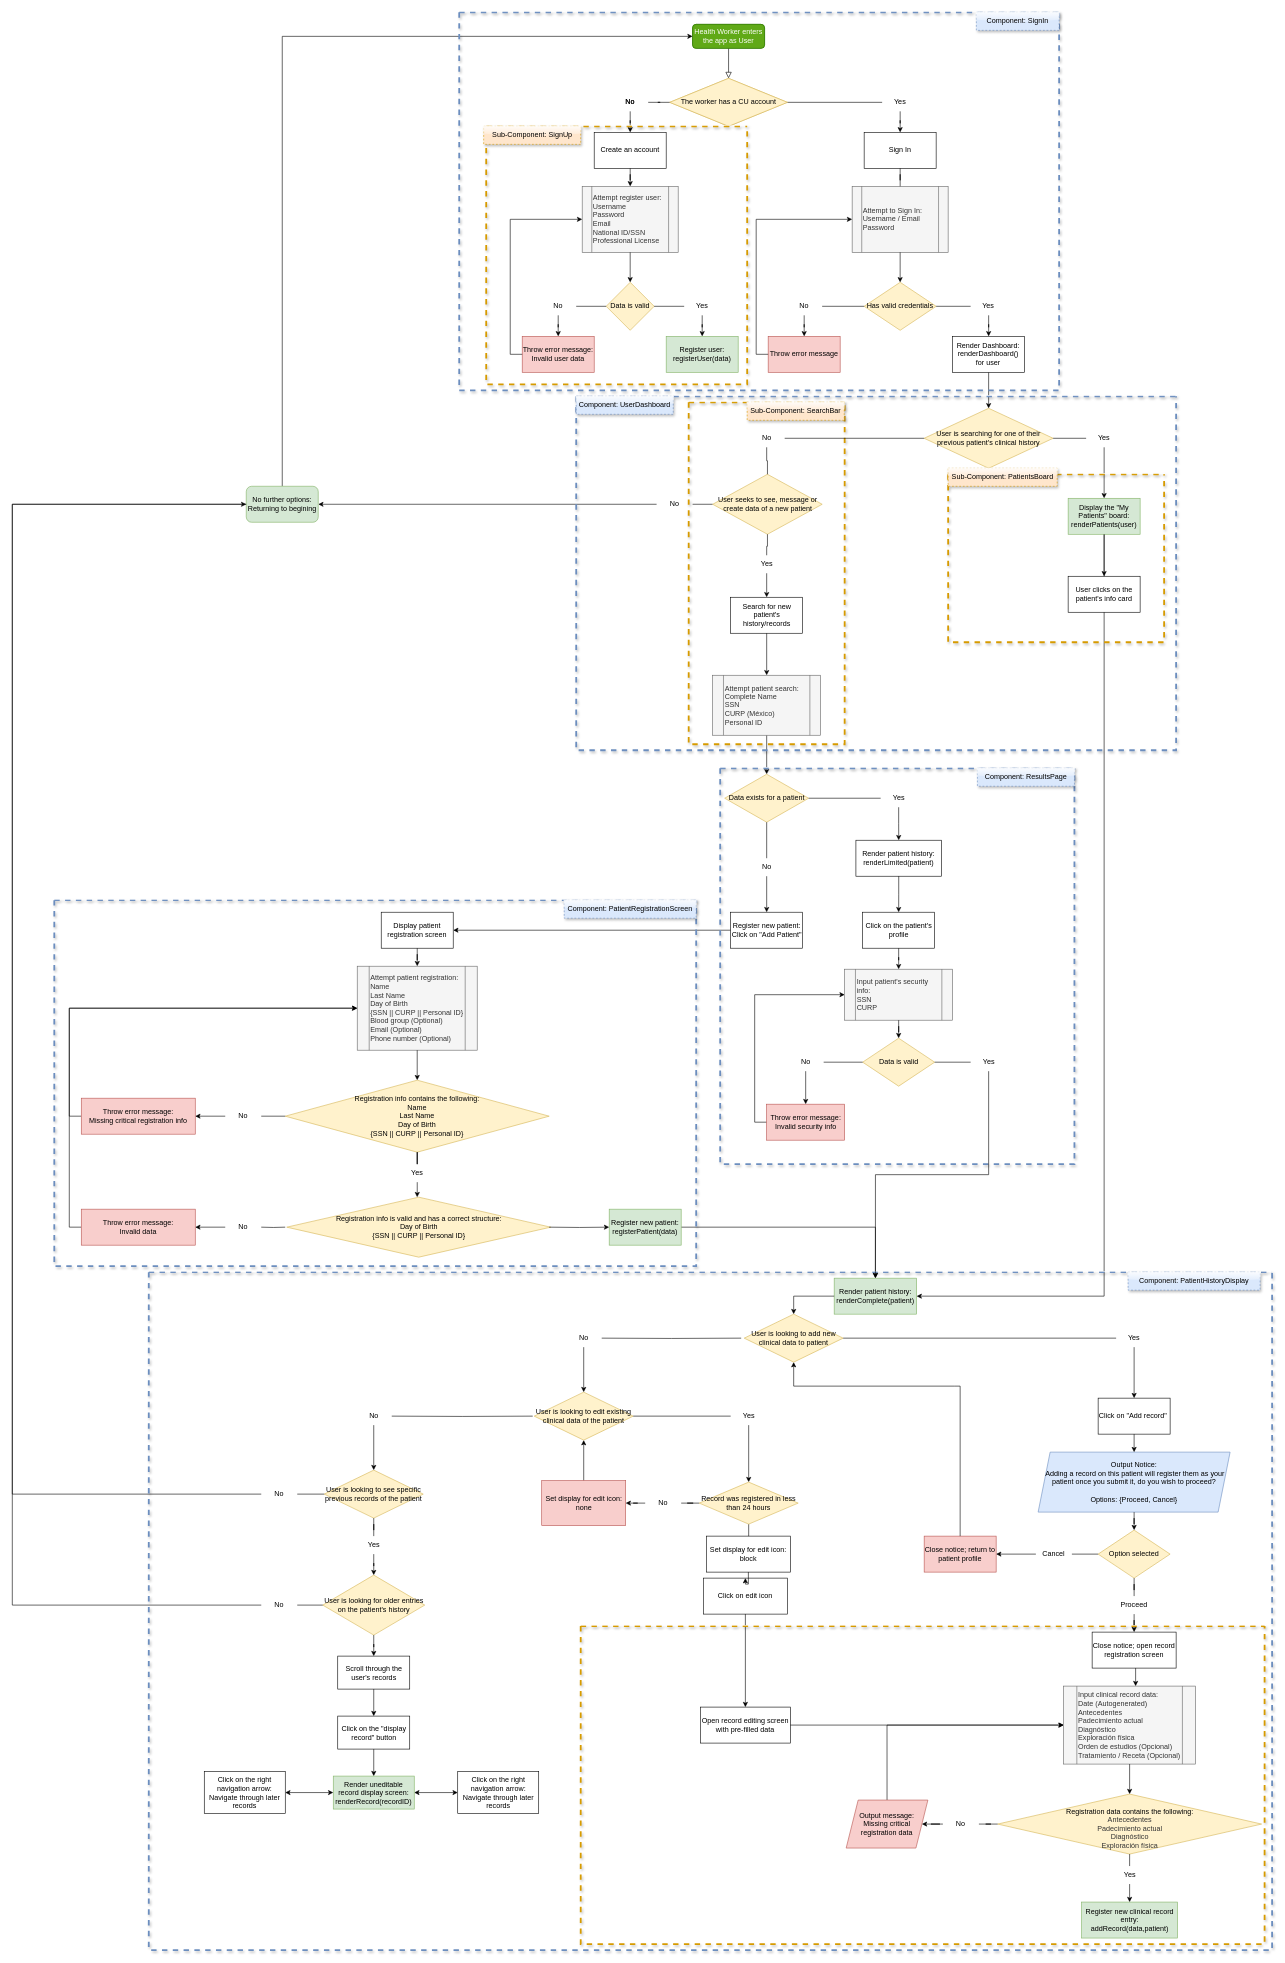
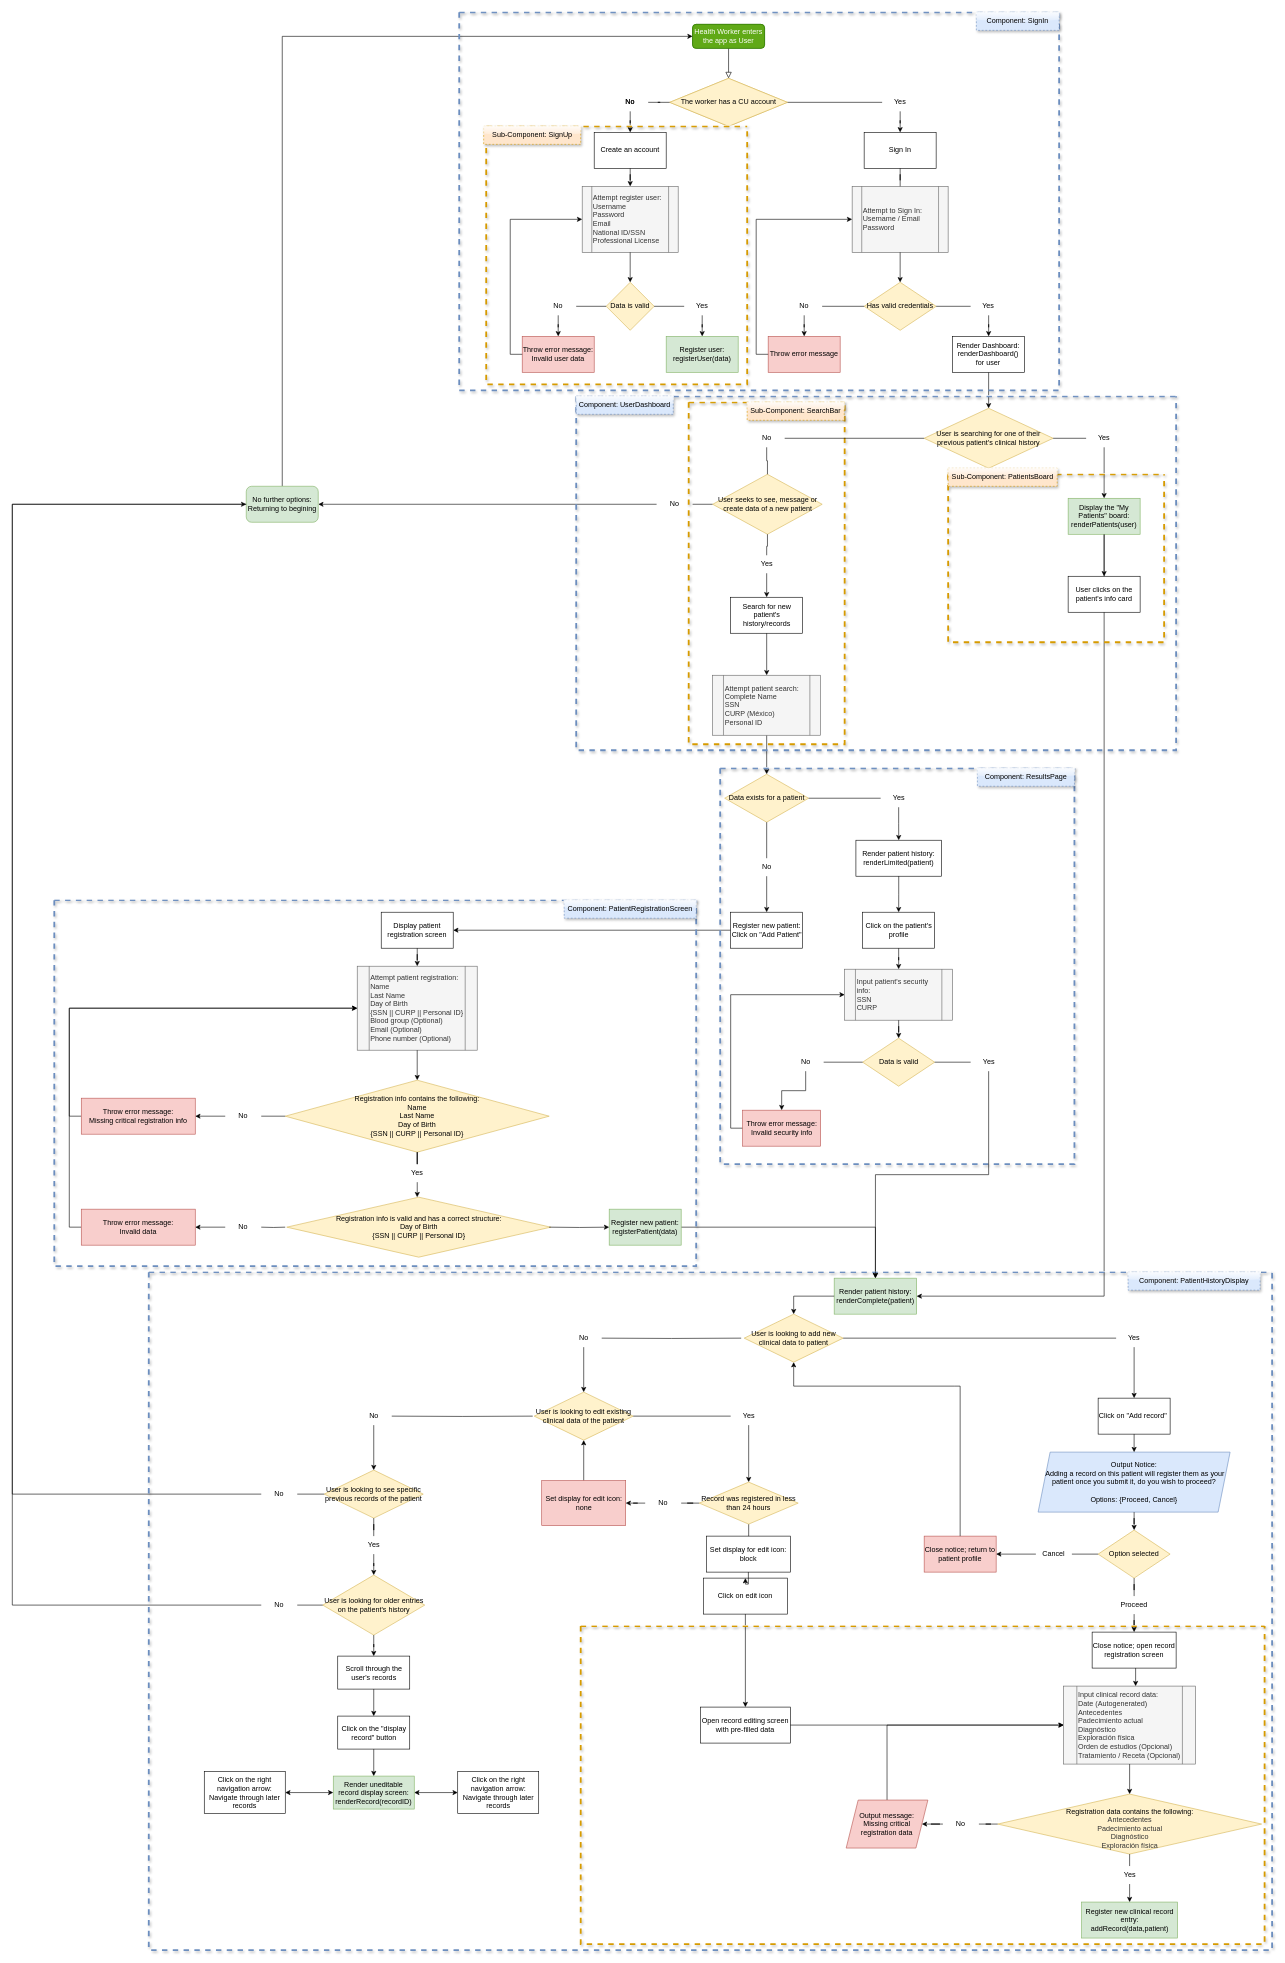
node "Throw error message: Invalid security info": moved (806, 1122) -> (782, 1128)
